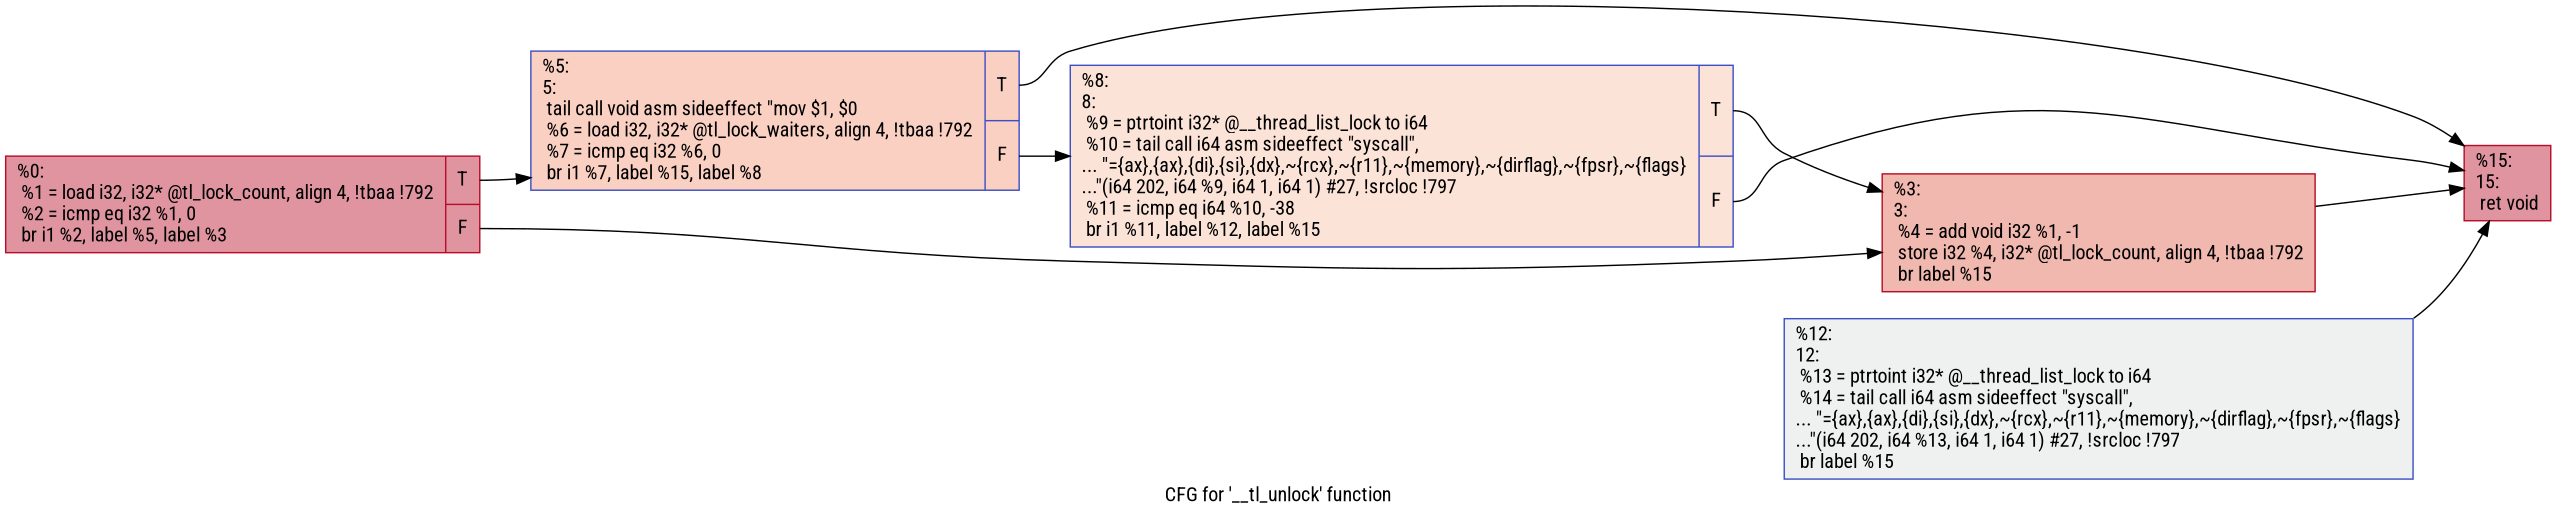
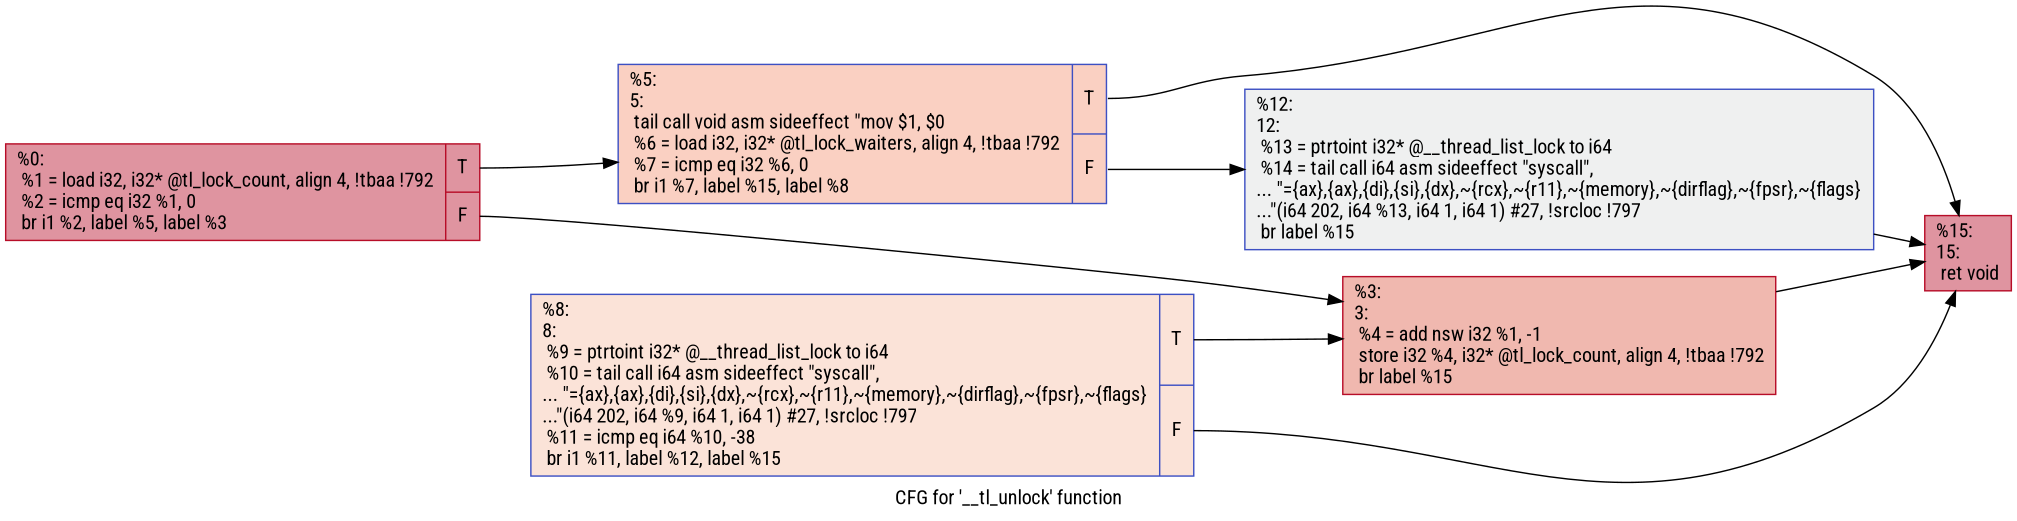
edge "%5:" -> "%8:": now "%5:" -> "%12:"
node "%3:": text "%4 = add void i32 %1, -1" -> "%4 = add nsw i32 %1, -1"
